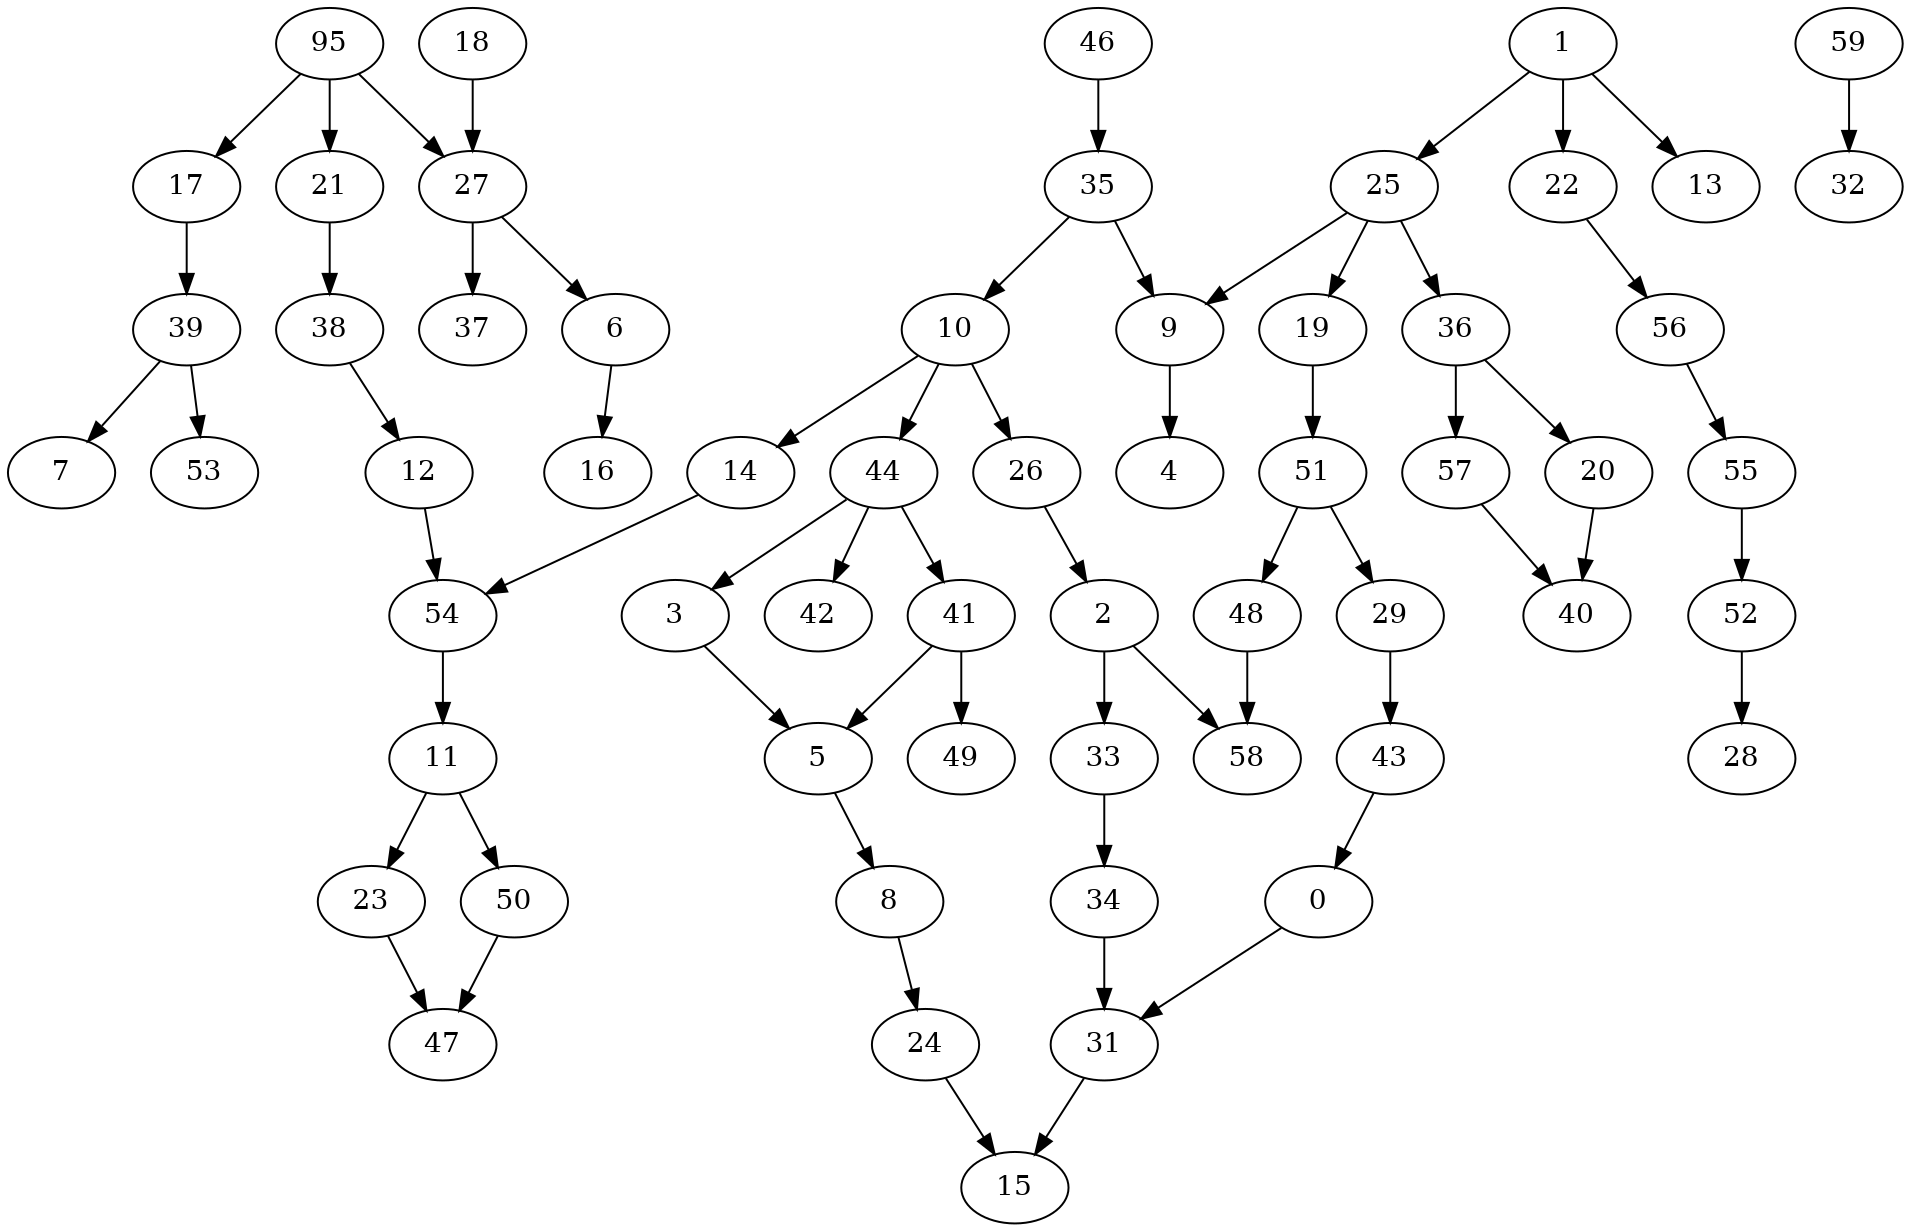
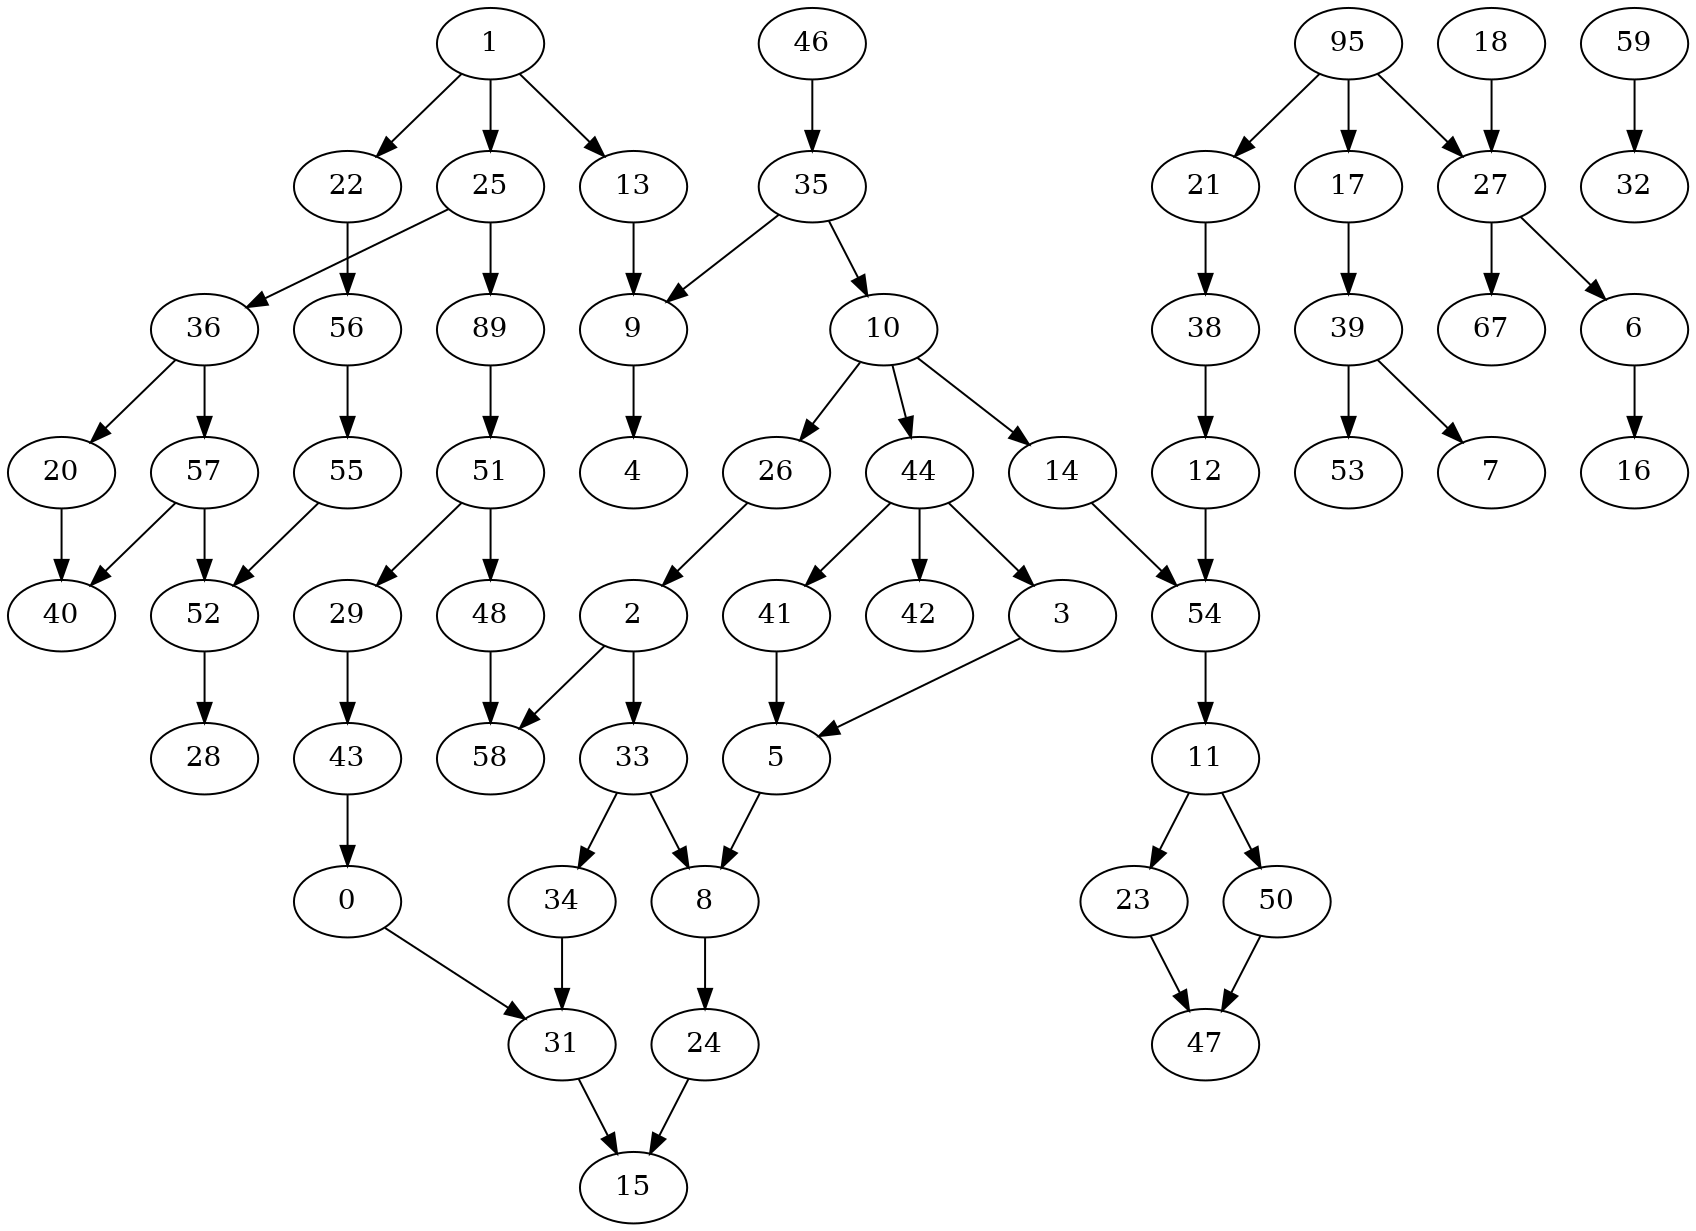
edge "25" -> "9": now "13" -> "9"
node "37": label "37" -> "67"
node "19": label "19" -> "89"
edge "57" -> "52": added
node "49": removed
edge "33" -> "8": added
